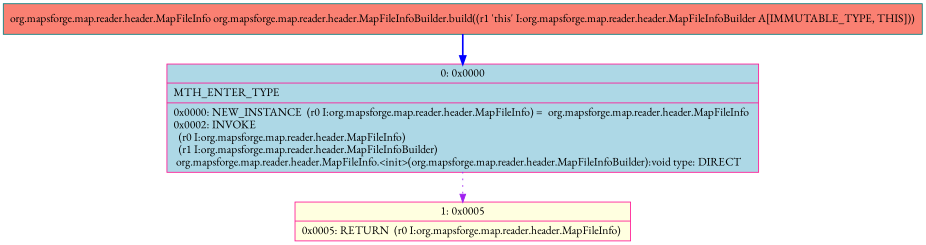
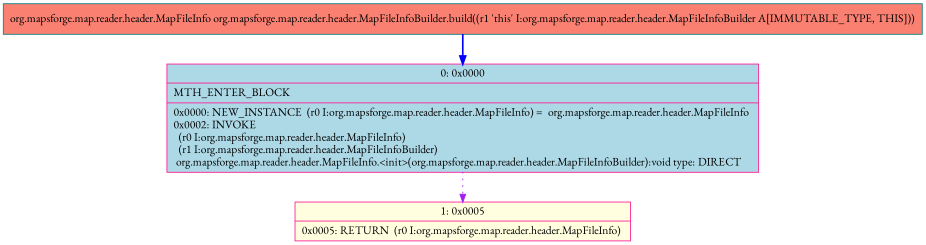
node "0: 0x0000": text "MTH_ENTER_TYPE" -> "MTH_ENTER_BLOCK"
